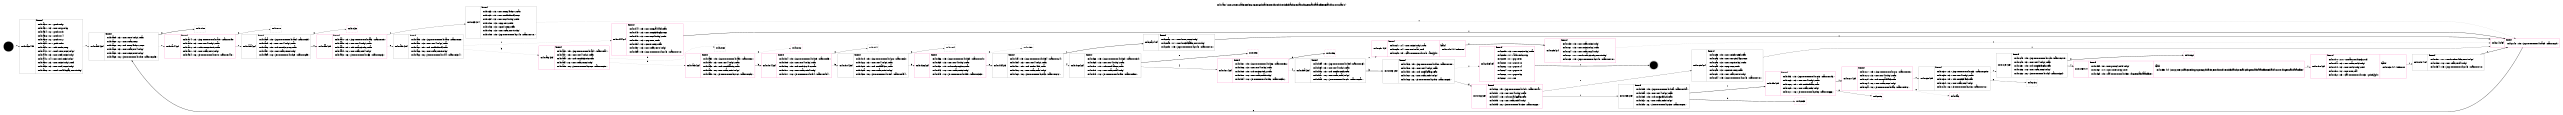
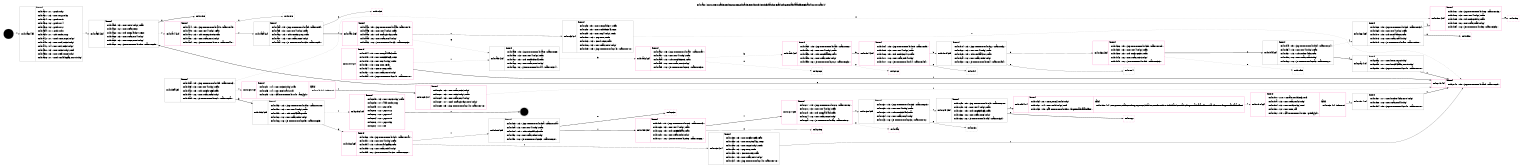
edge "0x401ab9 [25]" -> "0x401d44 [27]": reversed
edge "0x401b81 [25]" -> "0x401b9a [25]": reversed
